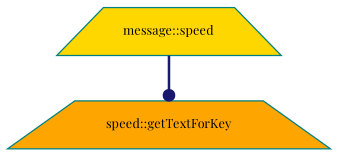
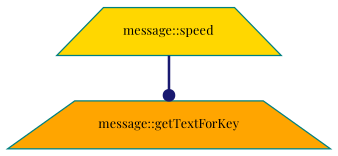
node "speed::getTextForKey": label "speed::getTextForKey" -> "message::getTextForKey"
